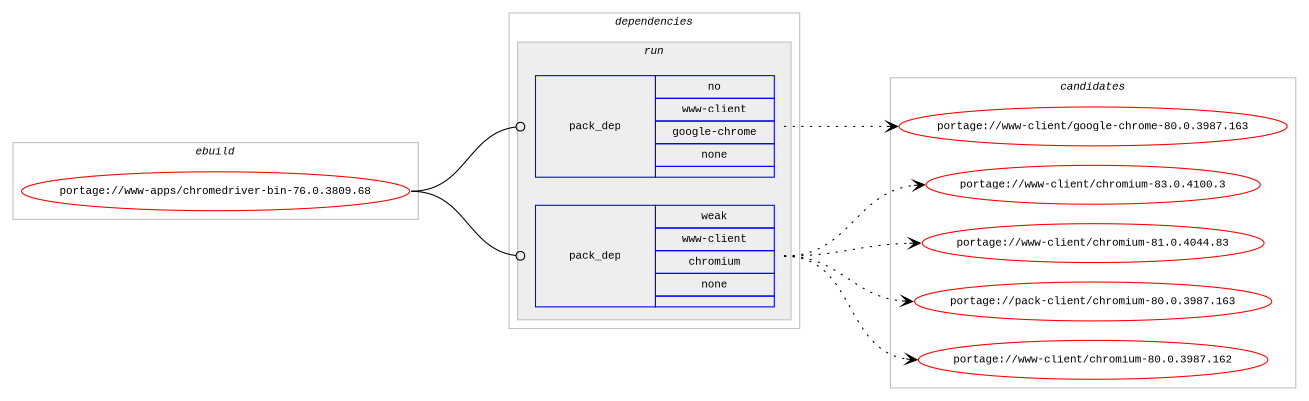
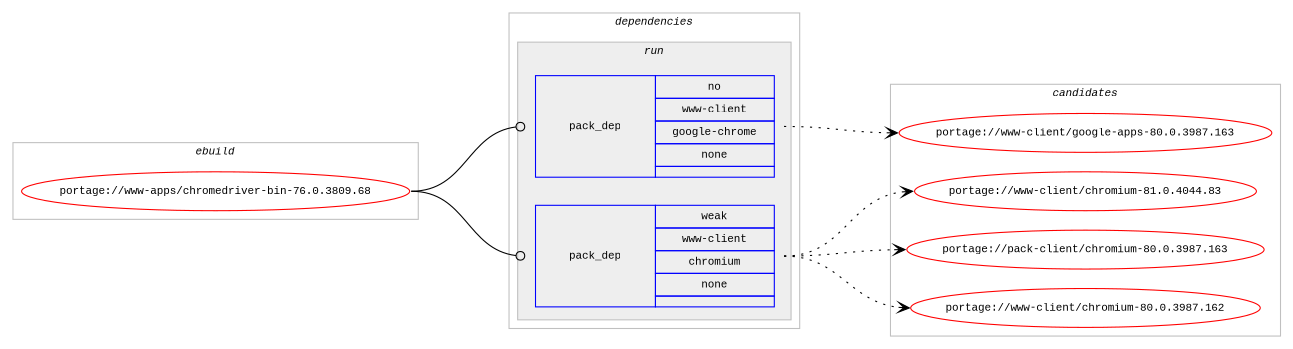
node "portage://www-client/google-chrome-80.0.3987.163": label "portage://www-client/google-chrome-80.0.3987.163" -> "portage://www-client/google-apps-80.0.3987.163"
node "portage://www-client/chromium-83.0.4100.3": removed
